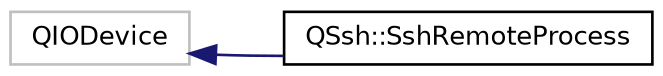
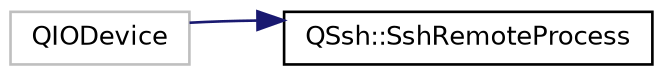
edge "QSsh::SshRemoteProcess" -> "QIODevice": reversed
